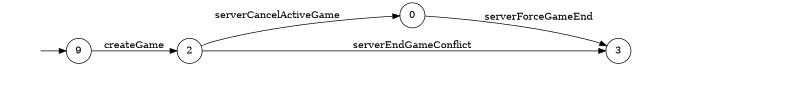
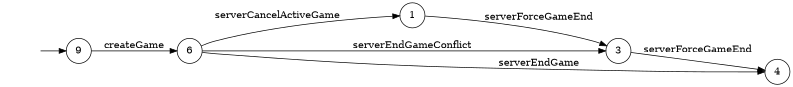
node "0": label "0" -> "1"
node "2": label "2" -> "6"
node "4": added
